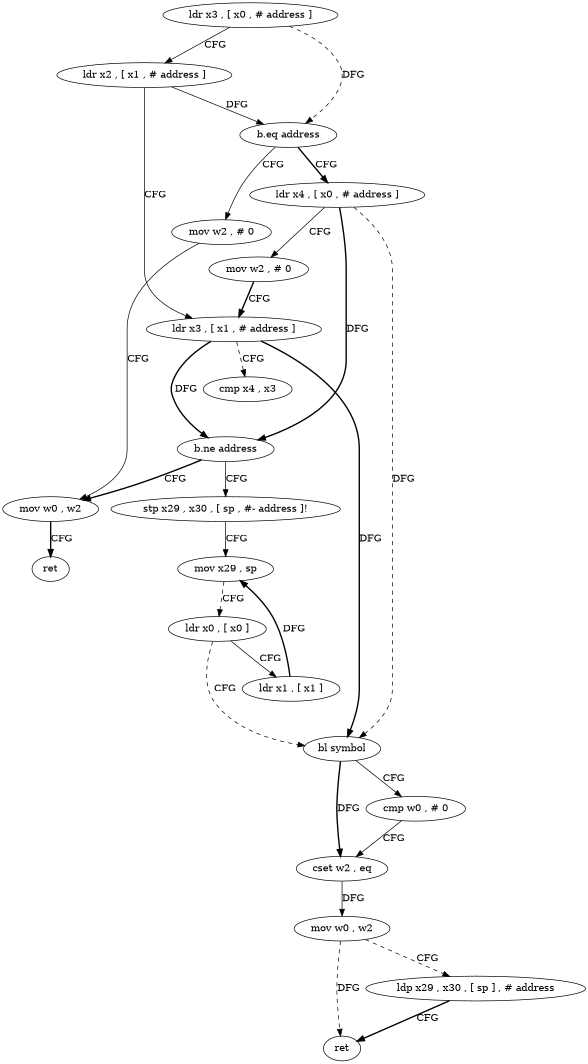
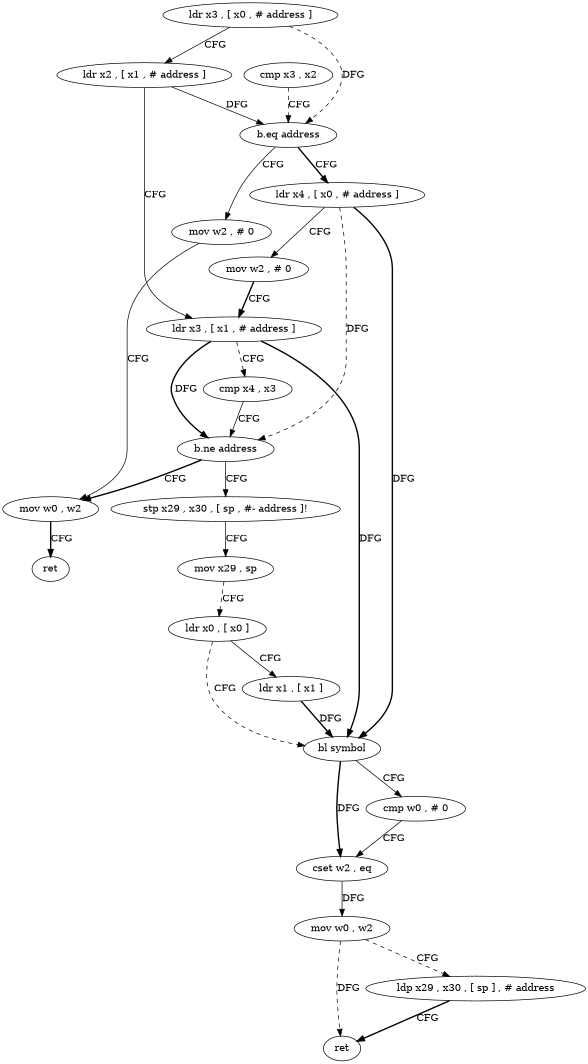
node "cmp x3 , x2": added
edge "ldr x4 , [ x0 , # address ]" -> "b.ne address": style bold -> dashed
edge "cmp x4 , x3" -> "b.ne address": added, label "CFG"
edge "ldr x4 , [ x0 , # address ]" -> "bl symbol": style dashed -> bold
edge "ldr x1 , [ x1 ]" -> "mov x29 , sp": now "ldr x1 , [ x1 ]" -> "bl symbol"
